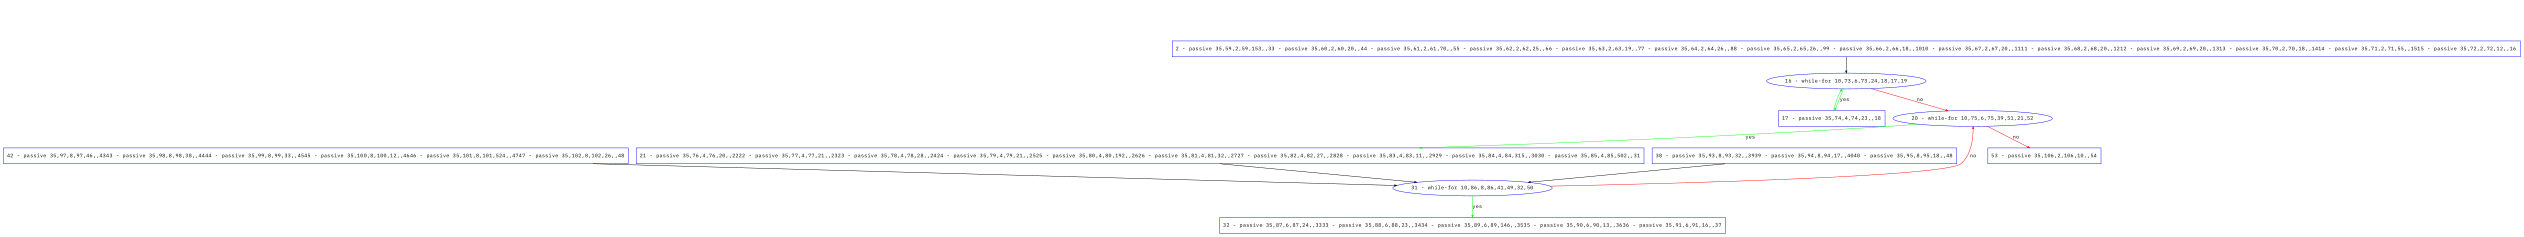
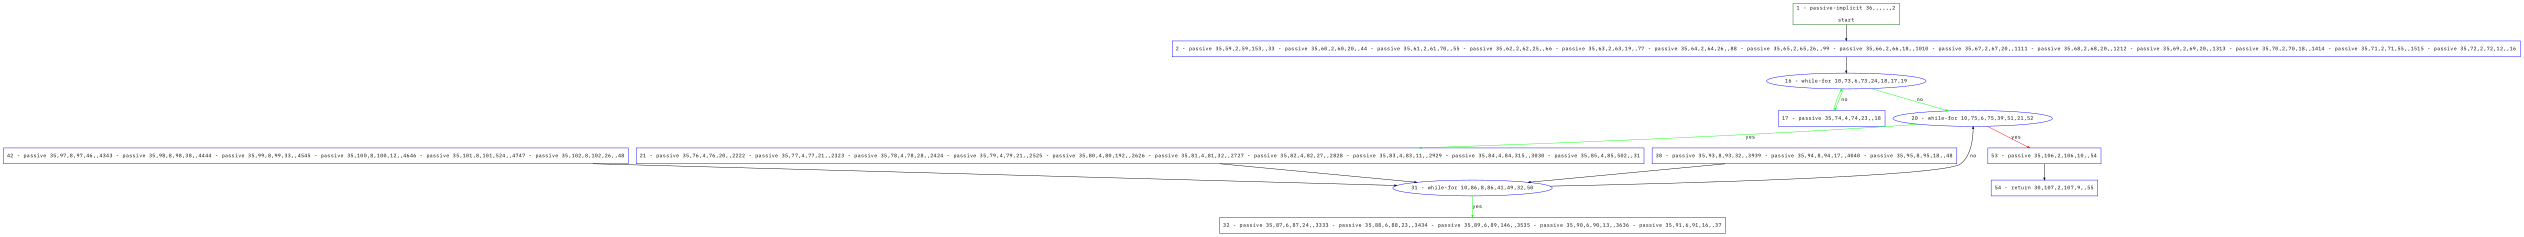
node "1 - passive-implicit 36,,,,,,2 start": added
edge "16 - while-for 10,73,6,73,24,18,17,19" -> "20 - while-for 10,75,6,75,39,51,21,52": color #ff0000 -> #00ff00
edge "16 - while-for 10,73,6,73,24,18,17,19" -> "17 - passive 35,74,4,74,23,,18": label "yes" -> "no"
edge "20 - while-for 10,75,6,75,39,51,21,52" -> "53 - passive 35,106,2,106,10,,54": label "no" -> "yes"
edge "31 - while-for 10,86,8,86,41,49,32,50" -> "20 - while-for 10,75,6,75,39,51,21,52": color #ff0000 -> #000000
node "54 - return 30,107,2,107,9,,55": added
